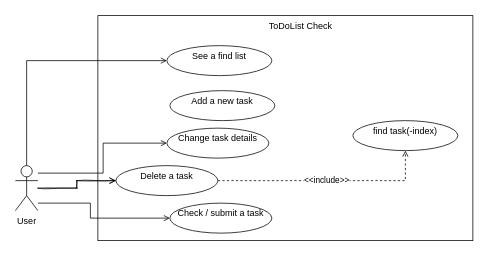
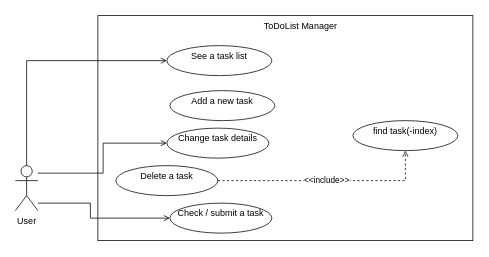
node "ToDoList Check": label "ToDoList Check" -> "ToDoList Manager"
node "See a find list": label "See a find list" -> "See a task list"
edge "User" -> "Delete a task": removed
